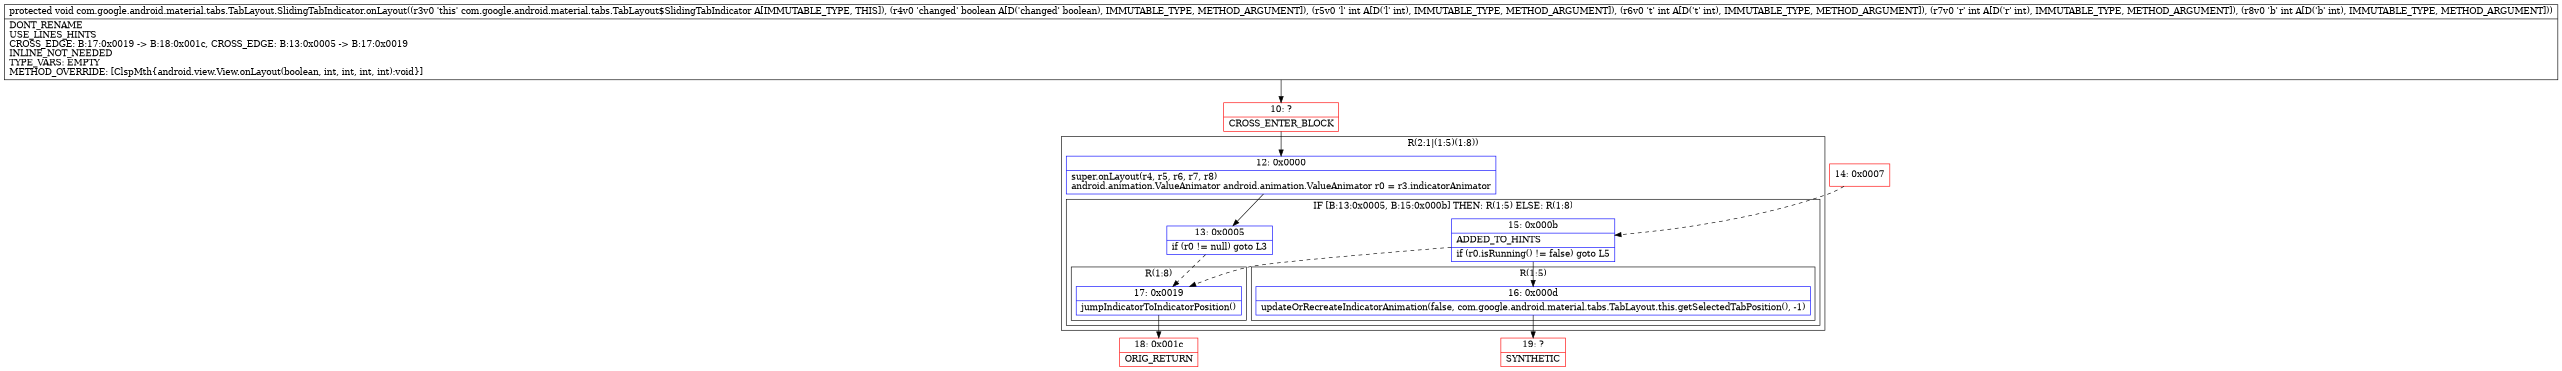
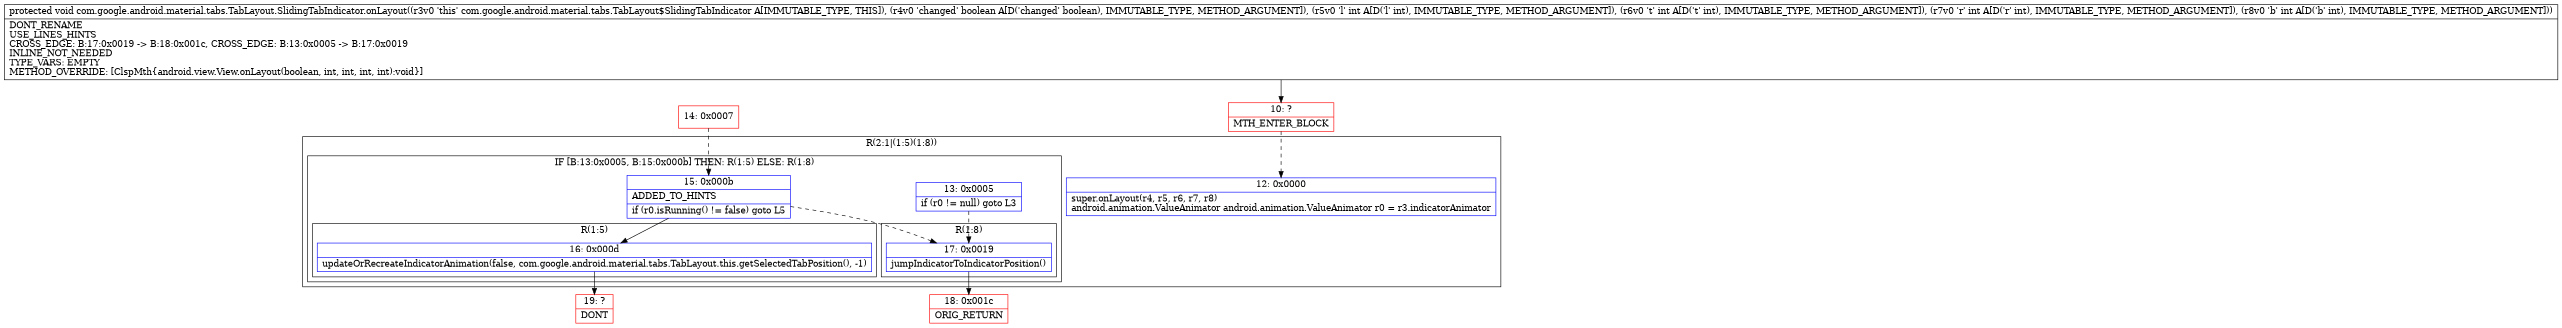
node "10: ?": text "CROSS_ENTER_BLOCK" -> "MTH_ENTER_BLOCK"
edge "10: ?" -> "12: 0x0000": style solid -> dashed
edge "12: 0x0000" -> "13: 0x0005": removed
node "19: ?": text "SYNTHETIC" -> "DONT"
